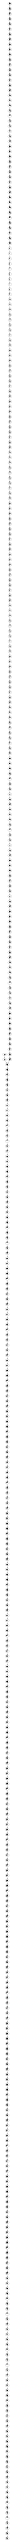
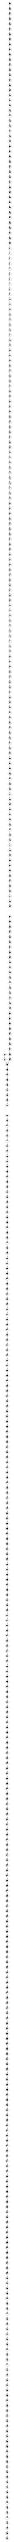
node "130": removed
node "171": removed
